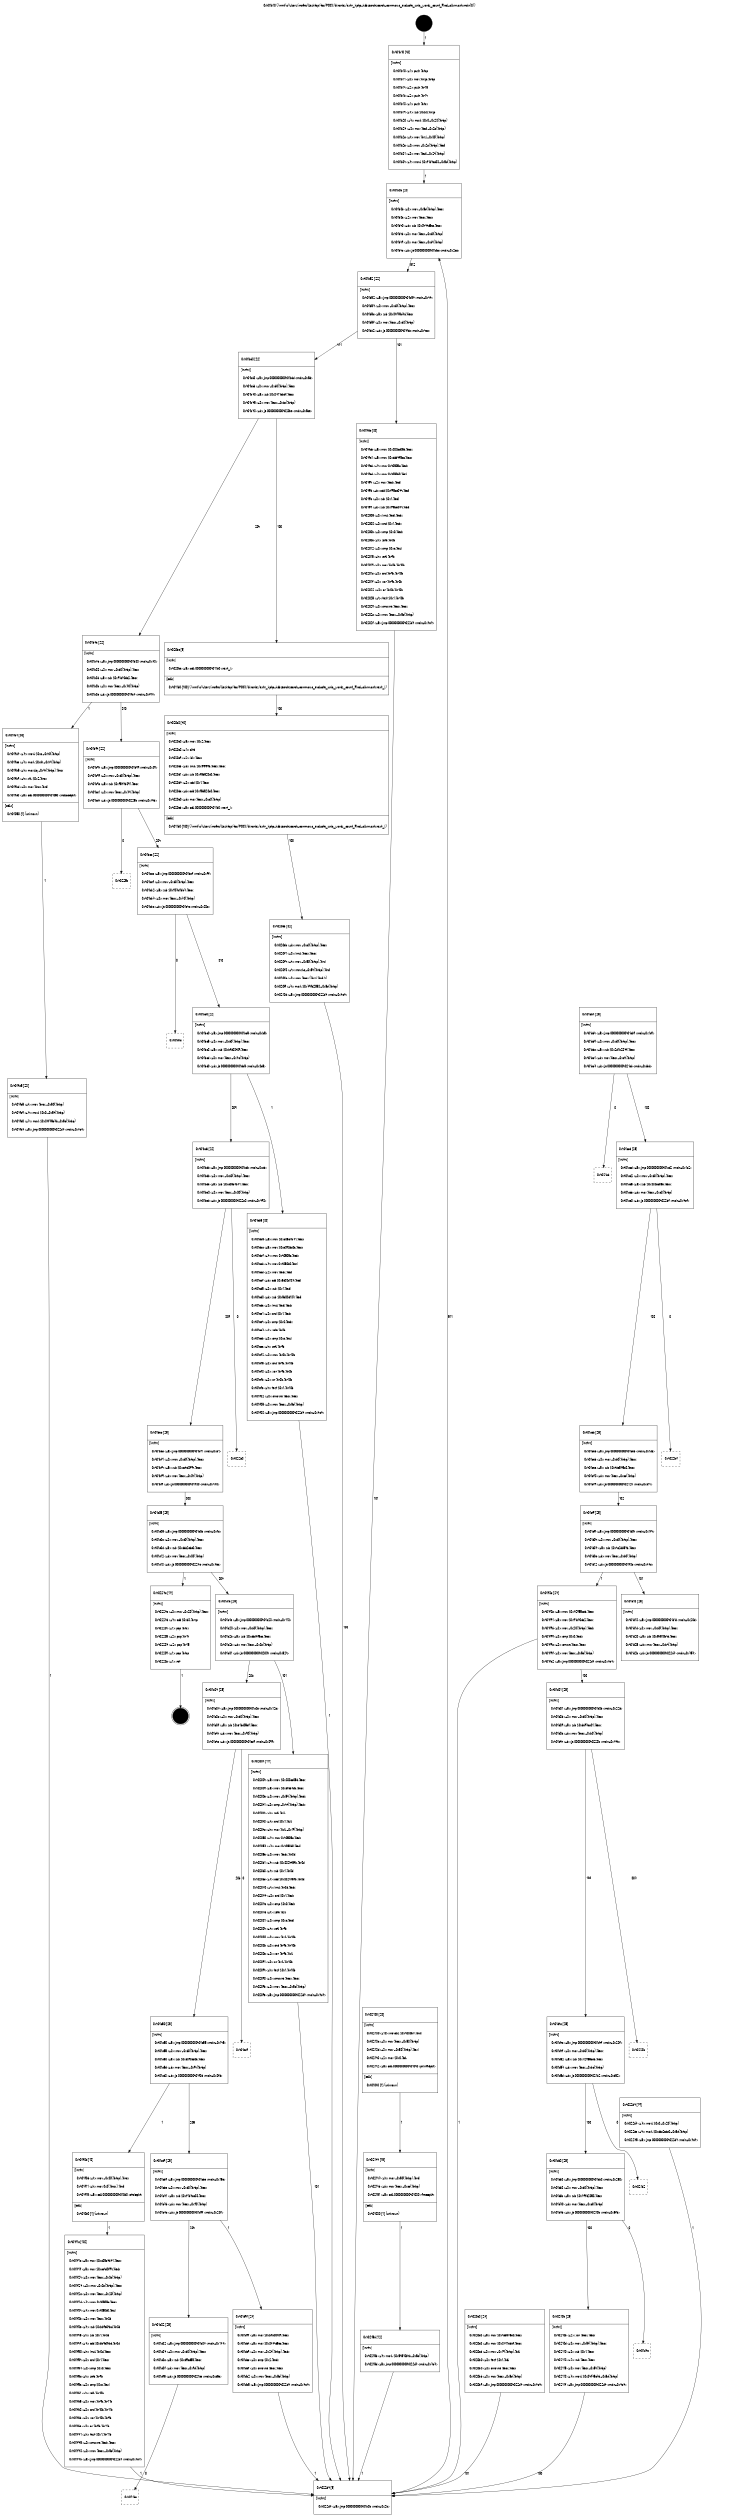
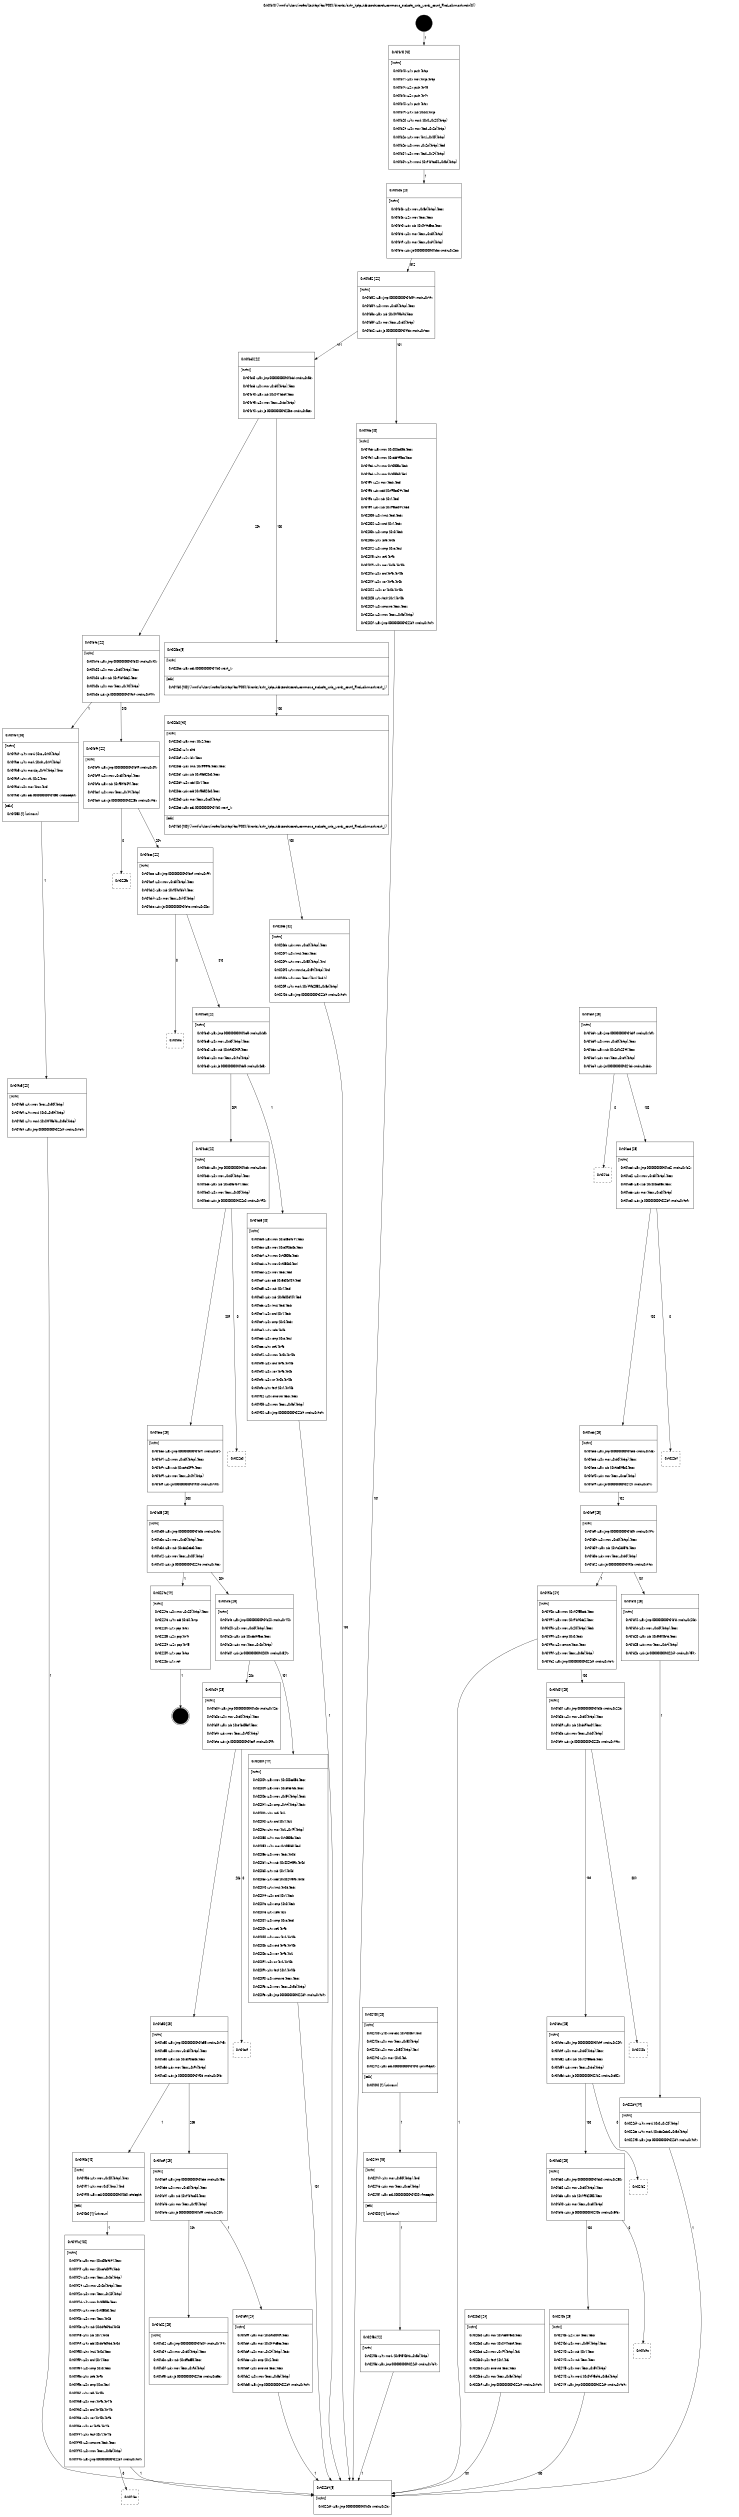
edge "0x4022d7 [5]" -> "0x401b3b [23]": removed, label "511"
edge "0x401d18 [25]" -> "0x402267 [19]": added, label "1"
edge "0x401c82 [25]" -> "0x40216e": now "0x401f1a [102]" -> "0x40216e"
